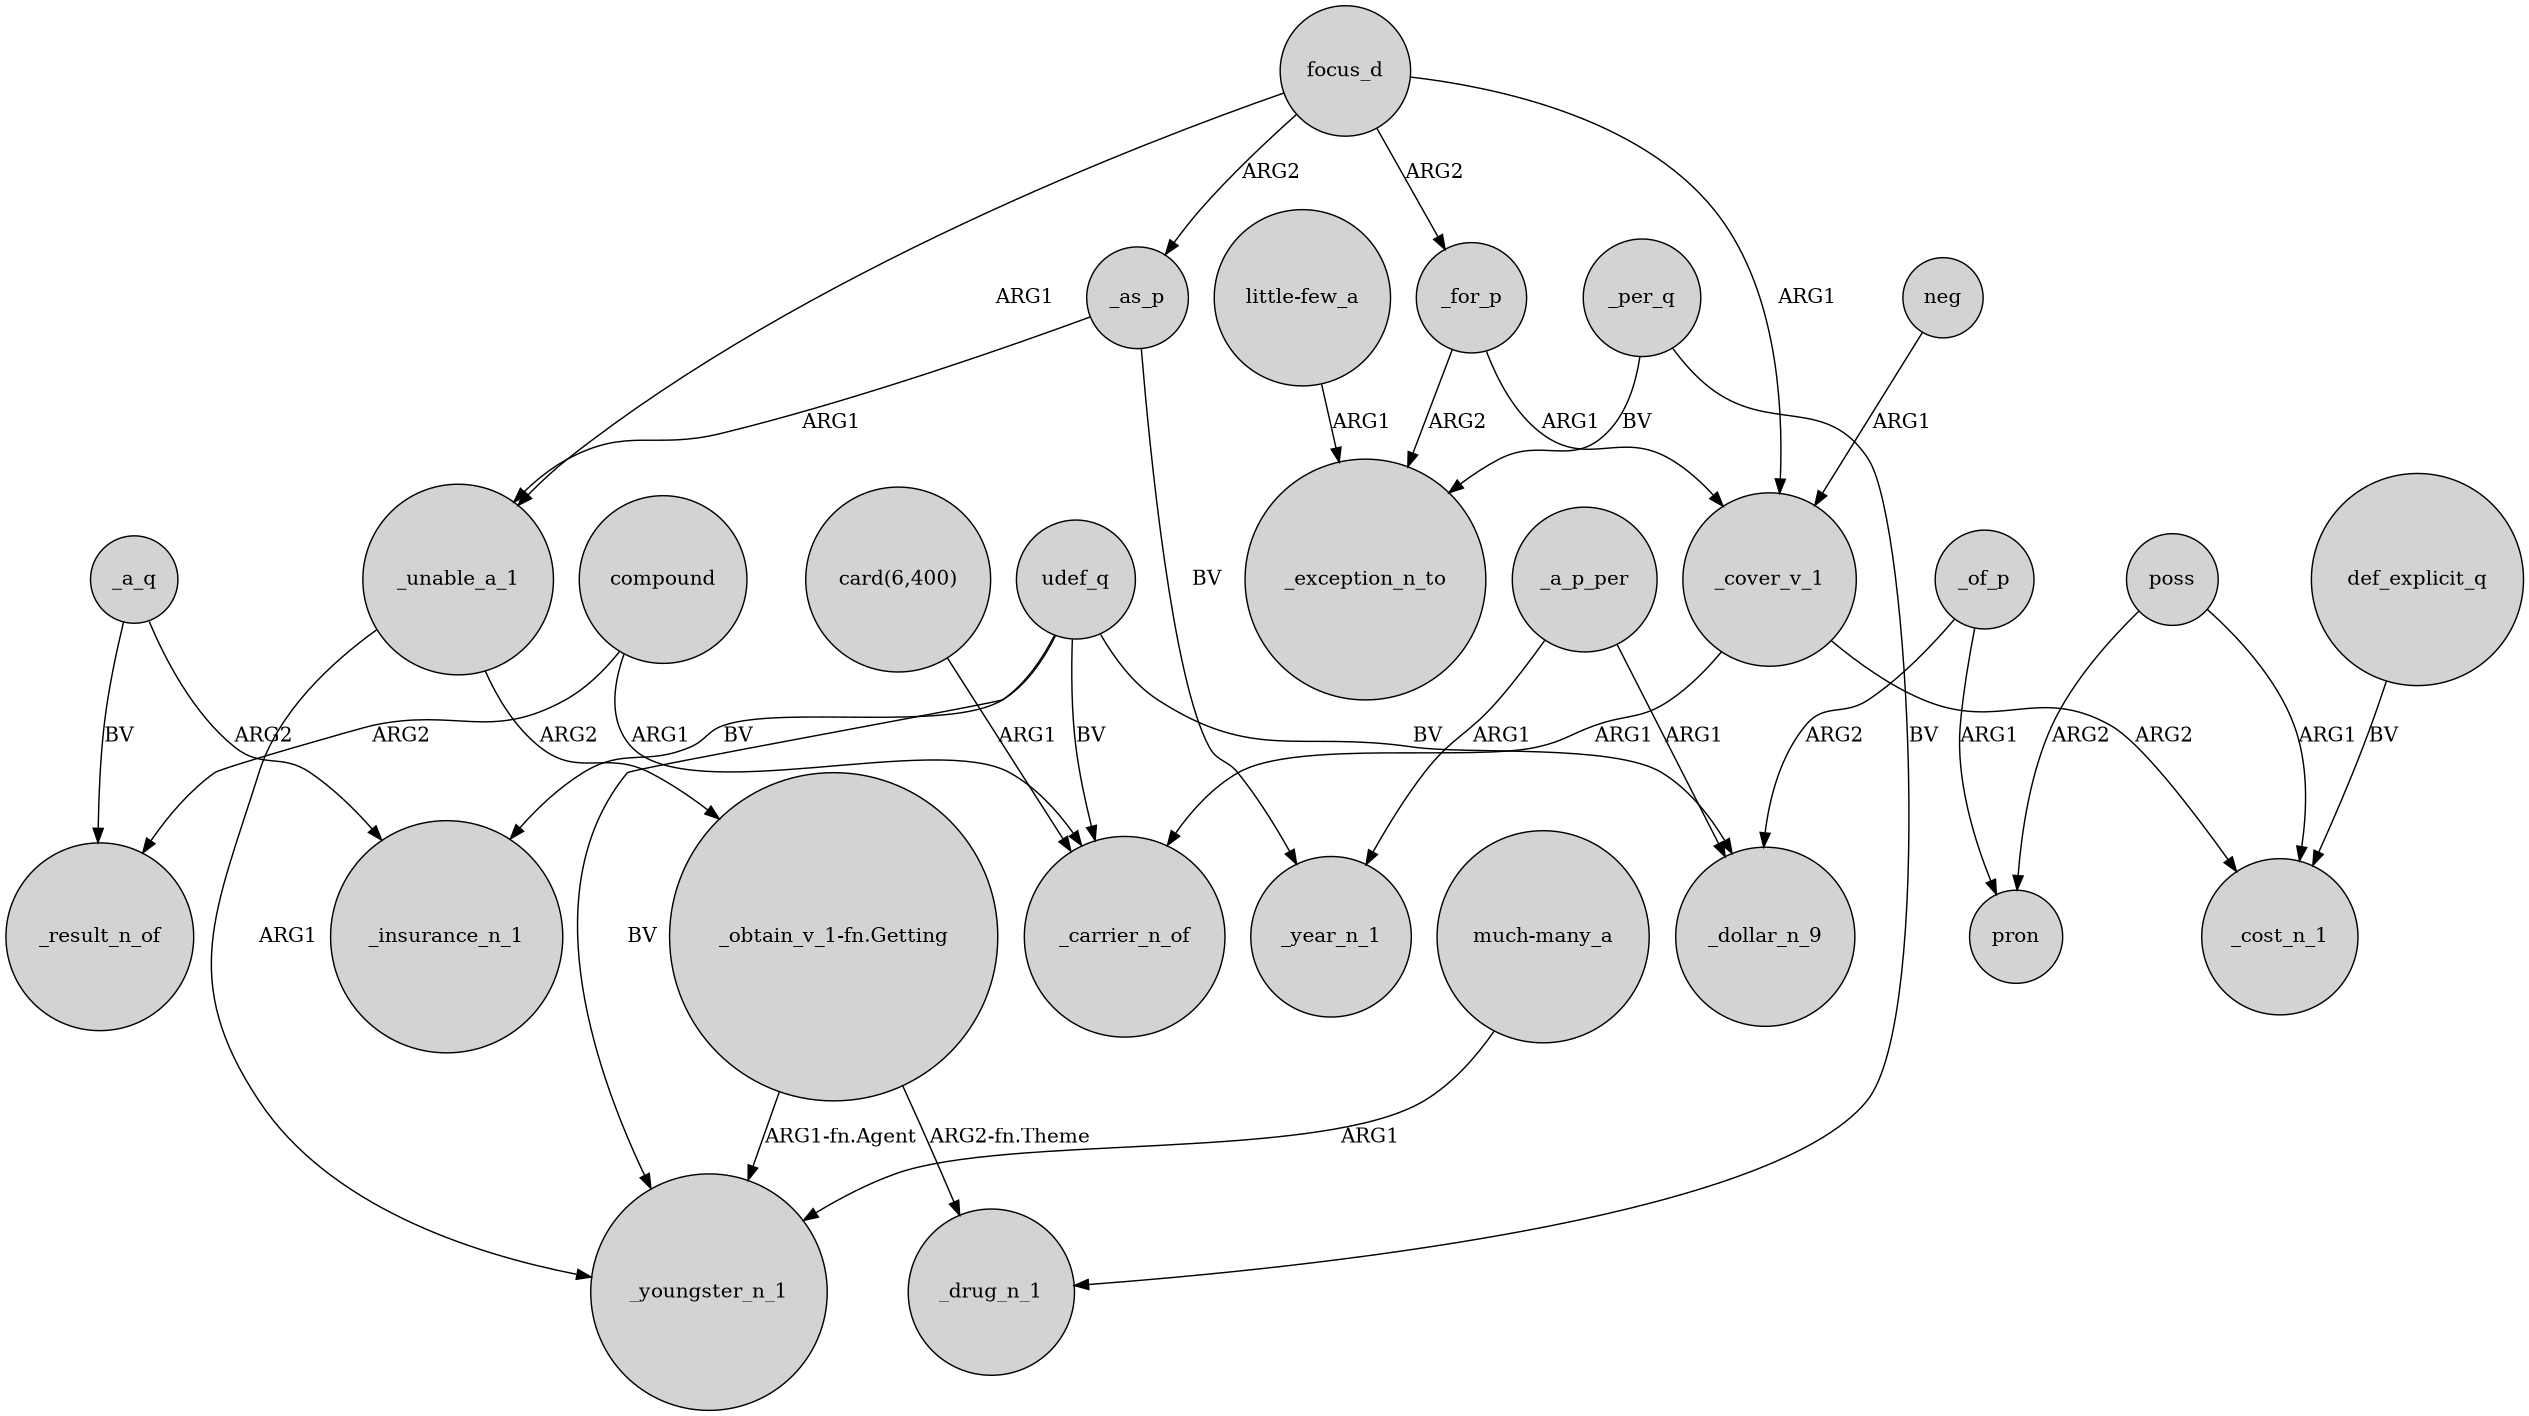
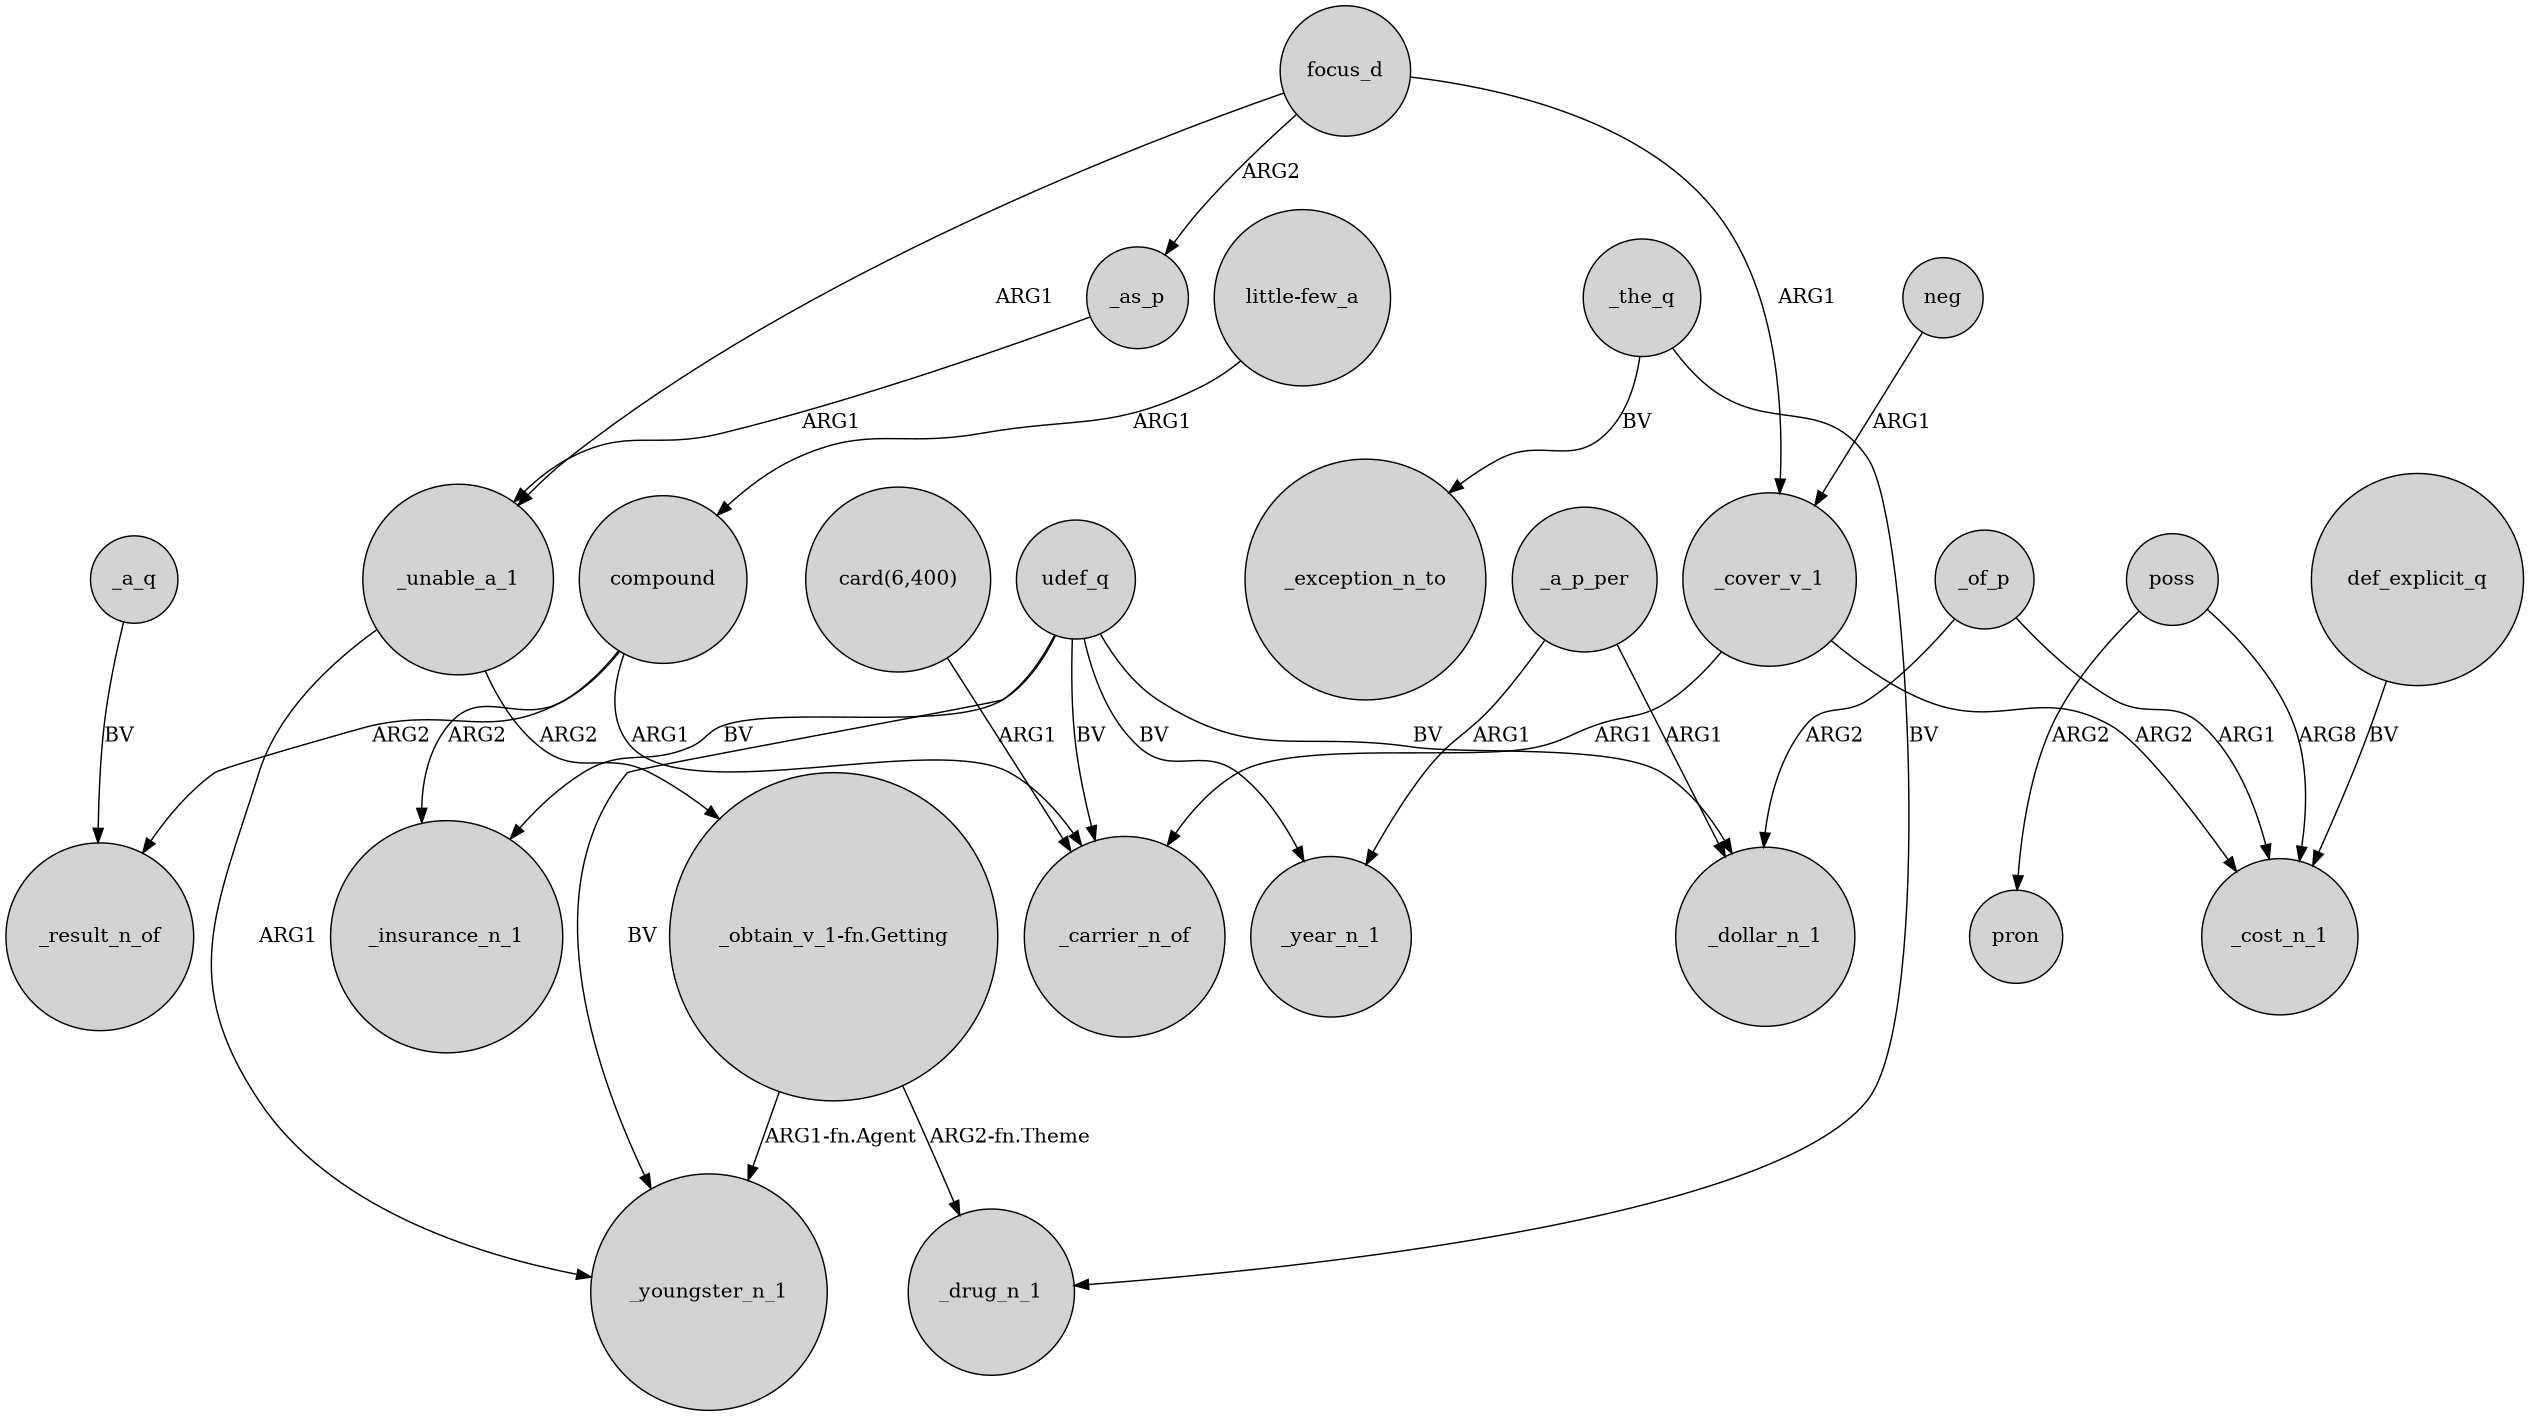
node "_for_p": removed
node "_per_q": label "_per_q" -> "_the_q"
edge "little-few_a" -> "_exception_n_to": now "little-few_a" -> "compound"
edge "_as_p" -> "_year_n_1": now "udef_q" -> "_year_n_1"
edge "poss" -> "_cost_n_1": label "ARG1" -> "ARG8"
edge "_a_q" -> "_insurance_n_1": now "compound" -> "_insurance_n_1"
edge "_of_p" -> "pron": now "_of_p" -> "_cost_n_1"
node "much-many_a": removed
node "_dollar_n_9": label "_dollar_n_9" -> "_dollar_n_1"
